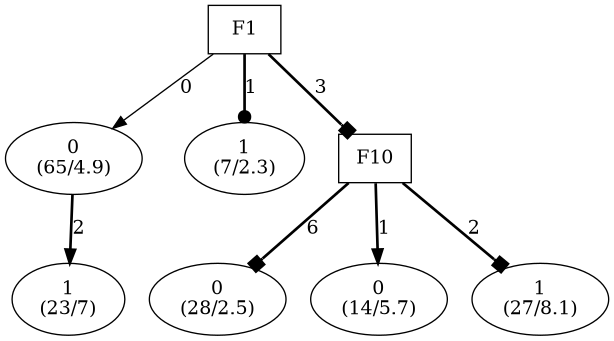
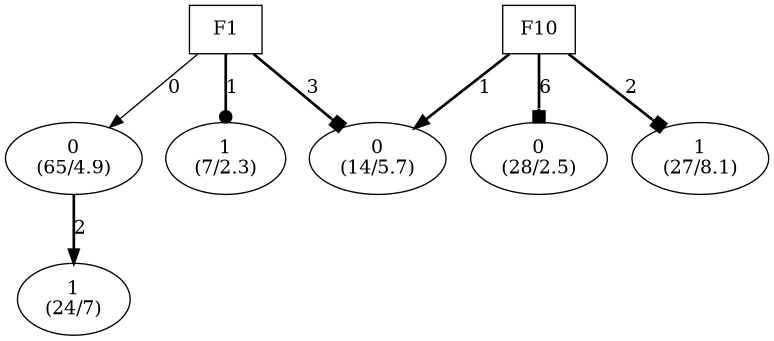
edge "F1" -> "F10": now "F1" -> "0 (14/5.7)"
node "1 (23/7)": label "1 (23/7)" -> "1 (24/7)"
